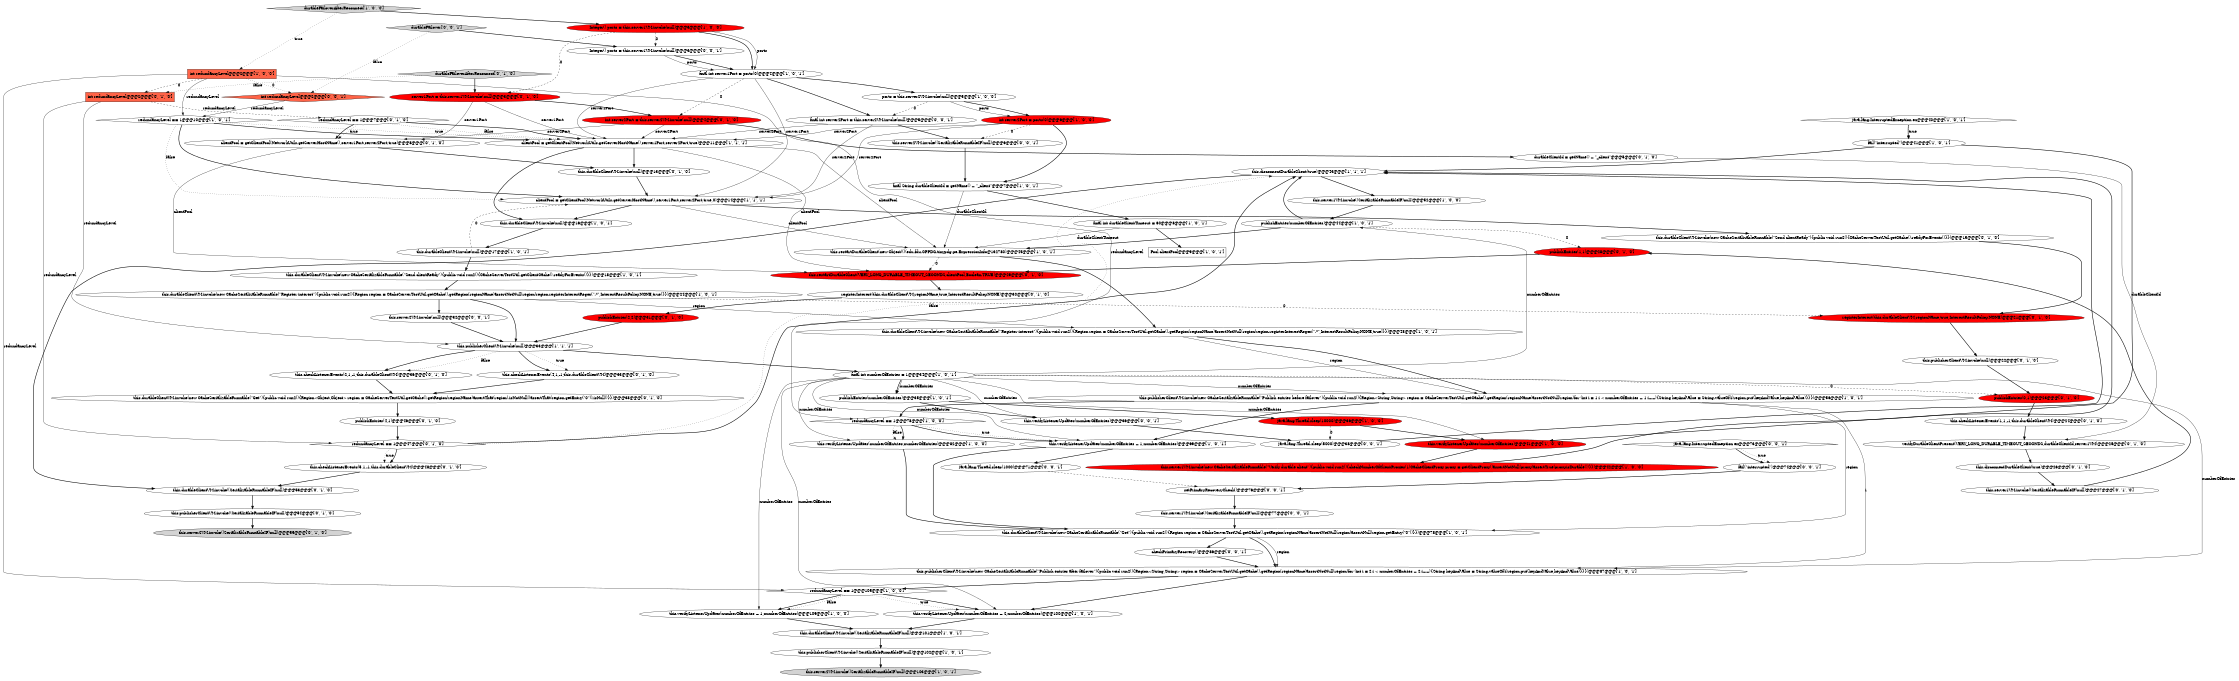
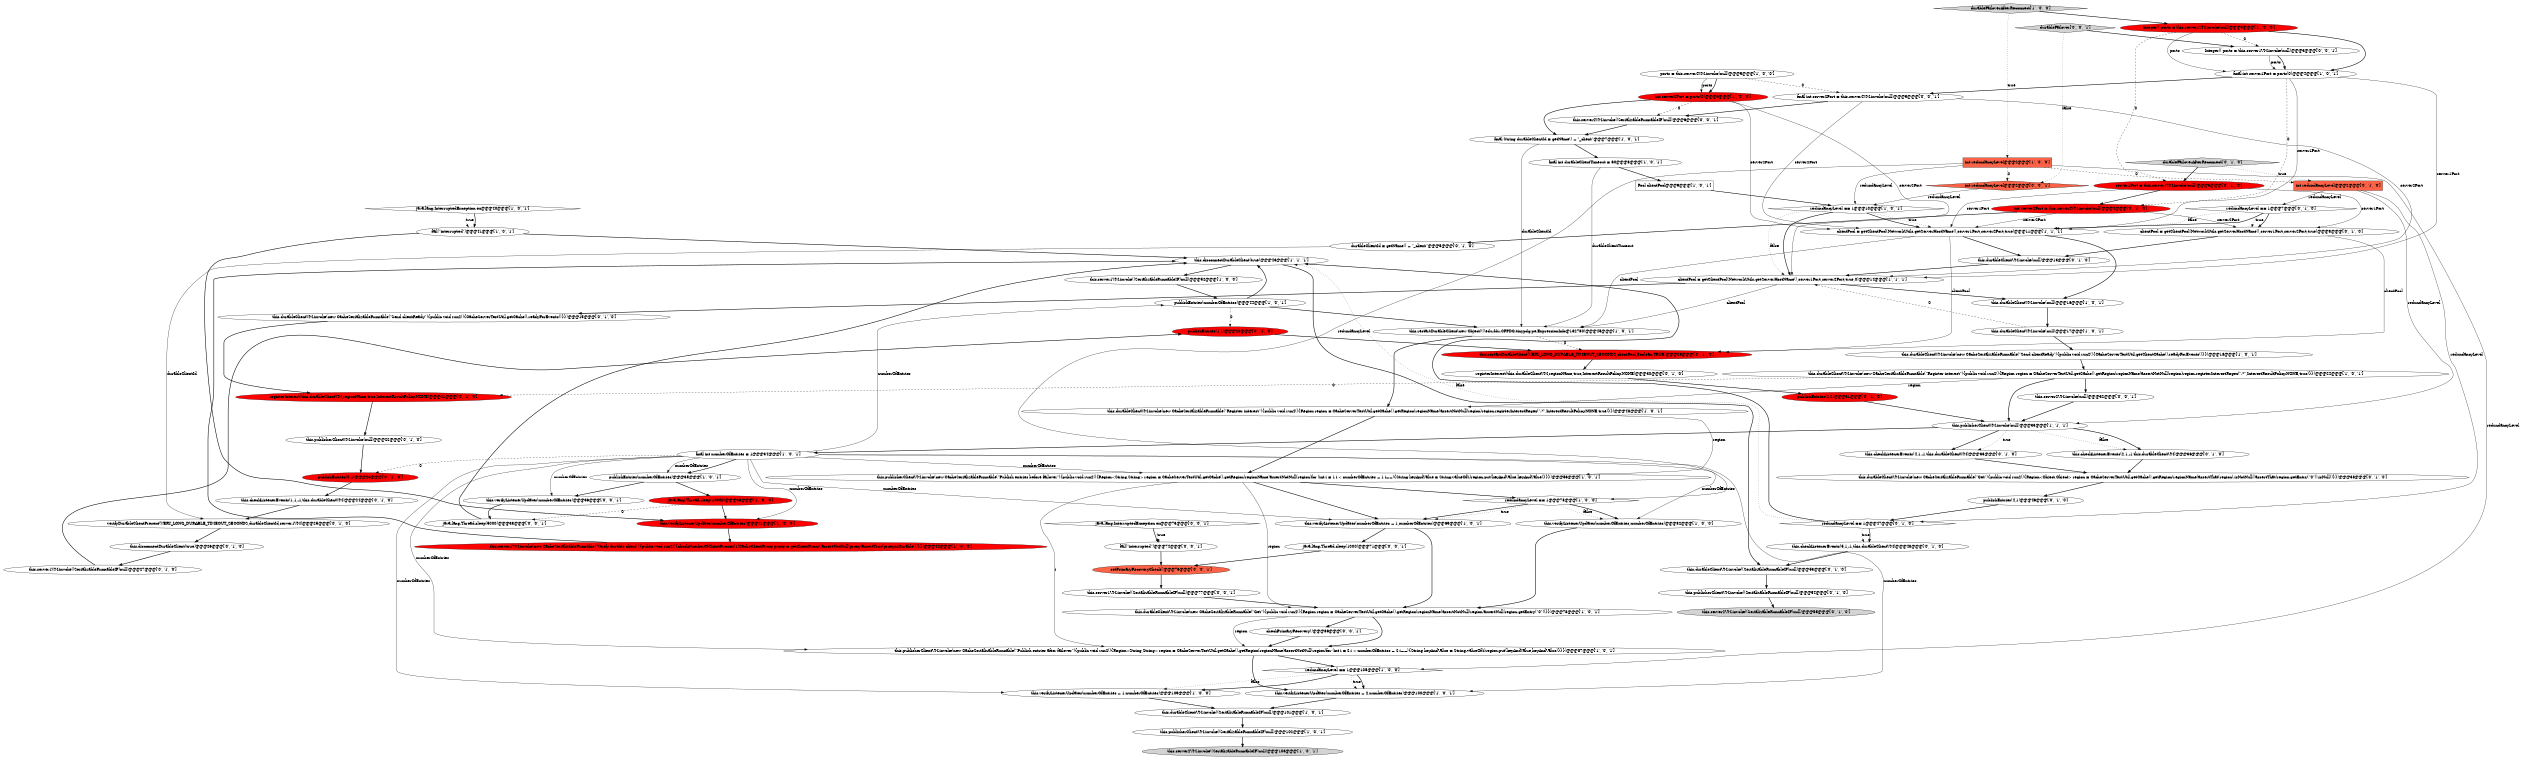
edge "final int server1Port = ports(0(@@@4@@@['1', '0', '1']" -> "ports = this.server2VM.invoke(null)@@@5@@@['1', '0', '0']": removed
edge "durableFailoverAfterReconnect['0', '1', '0']" -> "int redundancyLevel@@@2@@@['0', '1', '0']": label "false" -> "true"
edge "int redundancyLevel@@@2@@@['1', '0', '0']" -> "int redundancyLevel@@@2@@@['0', '0', '1']": style dotted -> dashed
edge "int redundancyLevel@@@2@@@['0', '1', '0']" -> "redundancyLevel == 1@@@7@@@['0', '1', '0']": style dashed -> solid
edge "Pool clientPool@@@9@@@['1', '0', '1']" -> "redundancyLevel == 1@@@10@@@['1', '0', '1']": added
edge "java.lang.Thread.sleep(1000)@@@71@@@['0', '0', '1']" -> "setPrimaryRecoveryCheck()@@@76@@@['0', '0', '1']": style dashed -> bold
node "setPrimaryRecoveryCheck()@@@76@@@['0', '0', '1']": fillcolor white -> tomato
